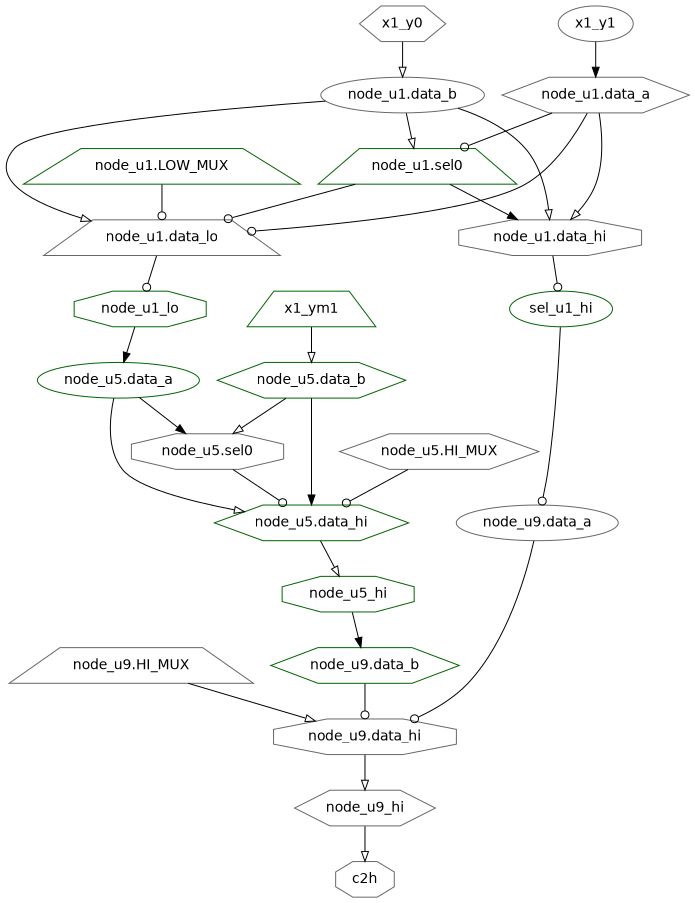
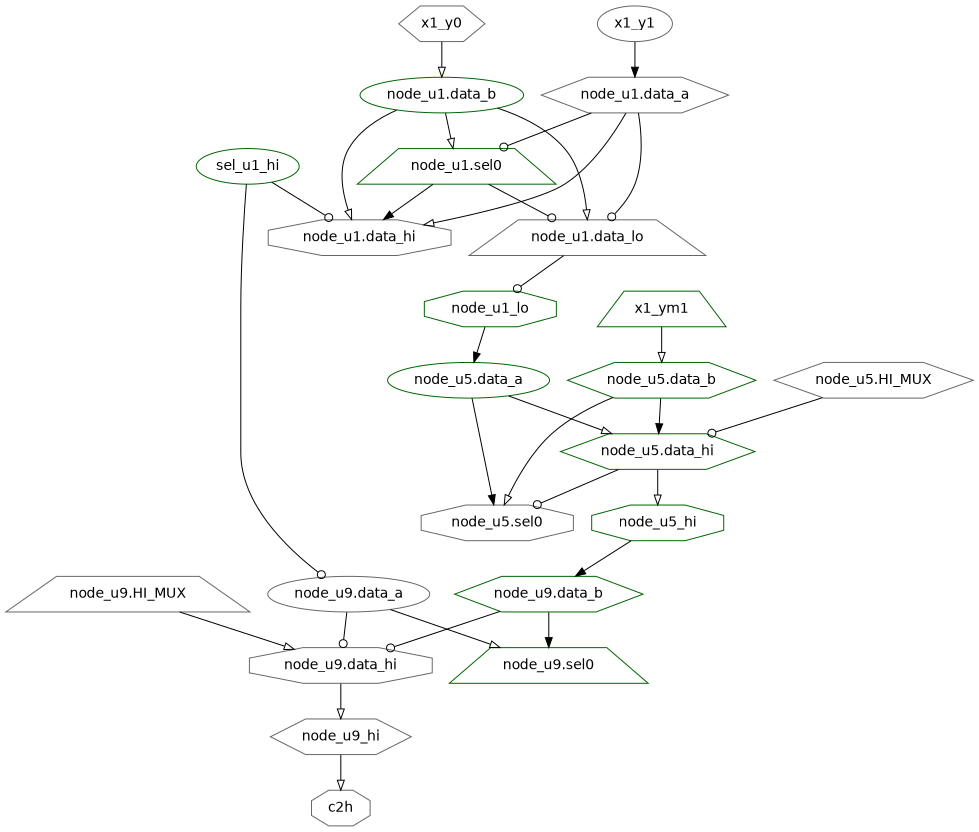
node "node_u1.data_b": color gray40 -> darkgreen
node "node_u1.LOW_MUX": removed
edge "node_u1.data_hi" -> "sel_u1_hi": reversed
edge "node_u5.sel0" -> "node_u5.data_hi": reversed
node "node_u9.sel0": added
